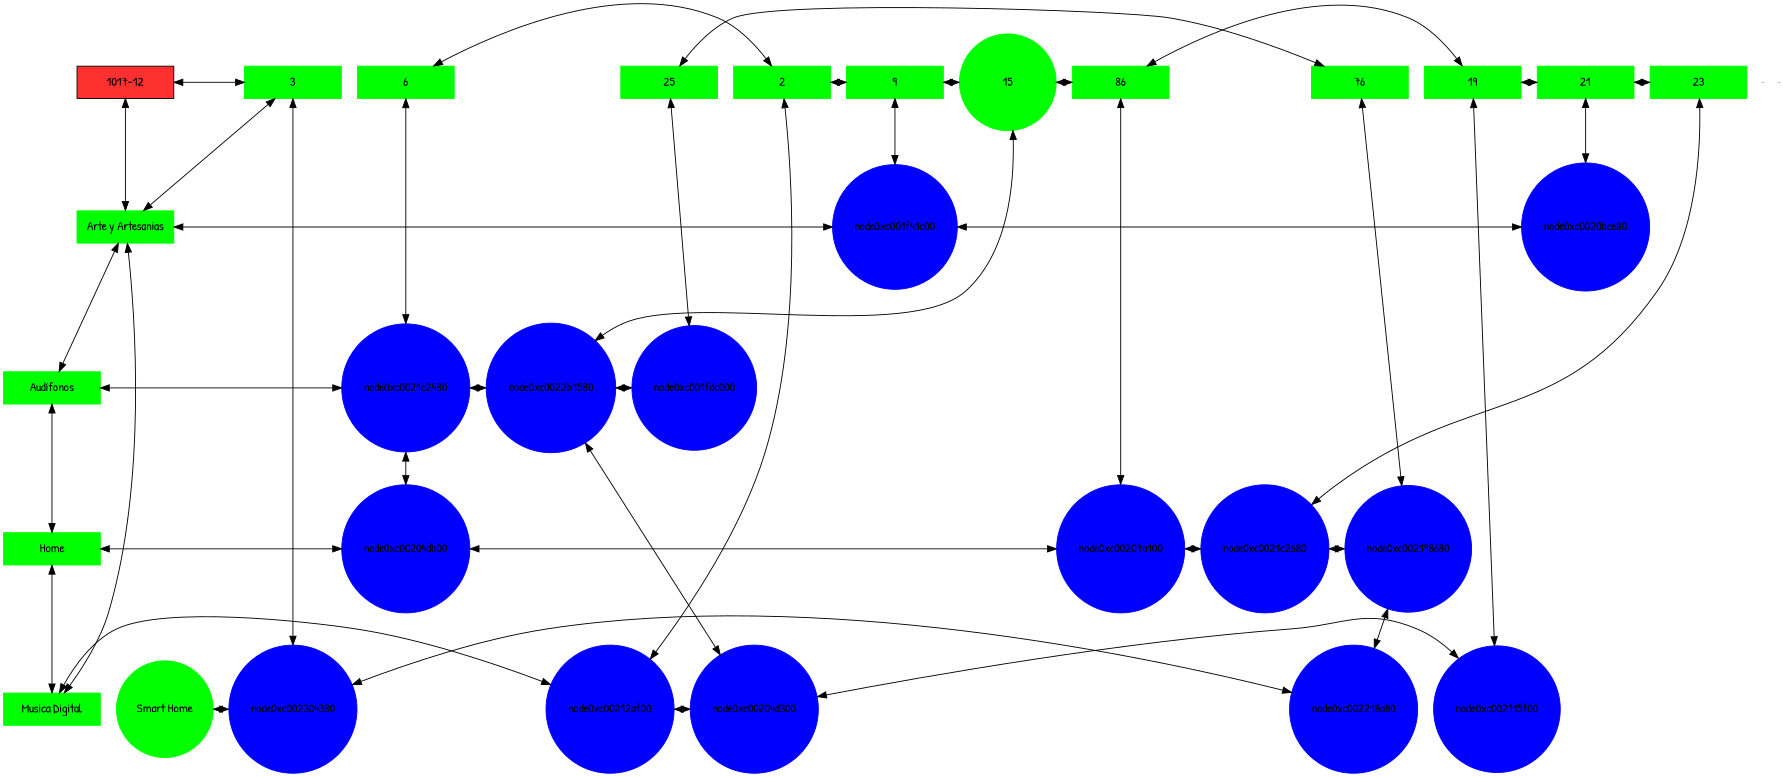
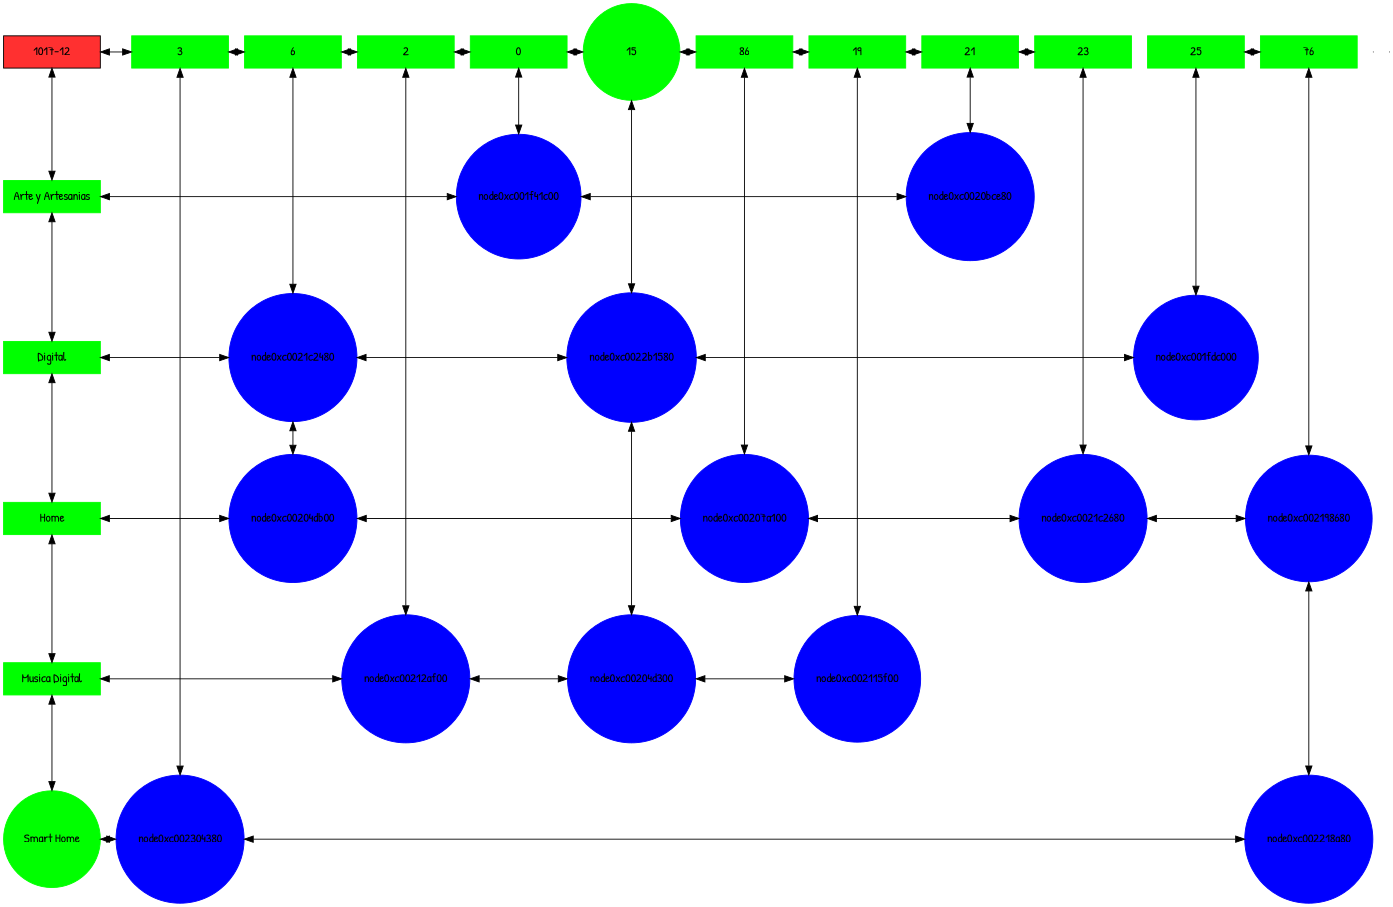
node "9": label "9" -> "0"
edge "3" -- "Arte y Artesanias": now "3" -- "6"
node "Audífonos": label "Audífonos" -> "Digital"
edge "Arte y Artesanias" -- "Musica Digital": now "Smart Home" -- "Musica Digital"
